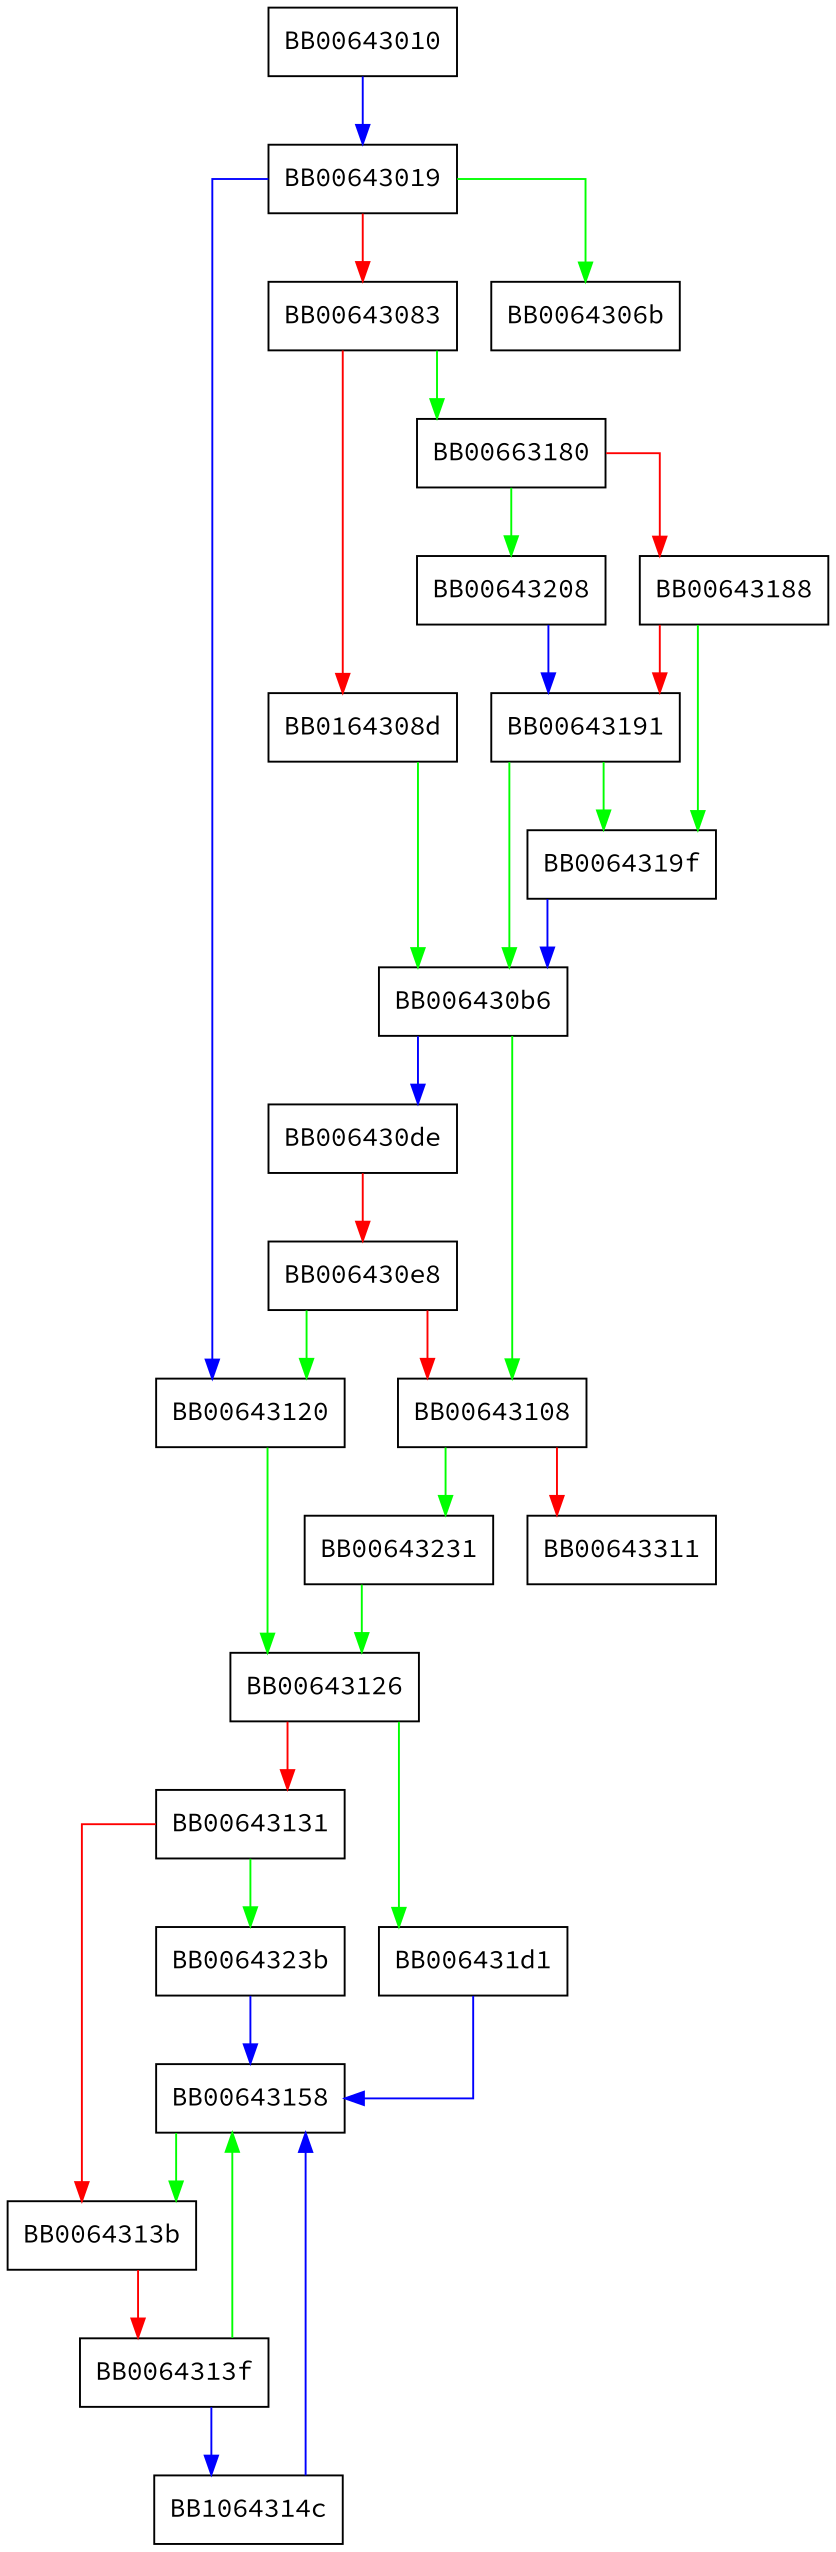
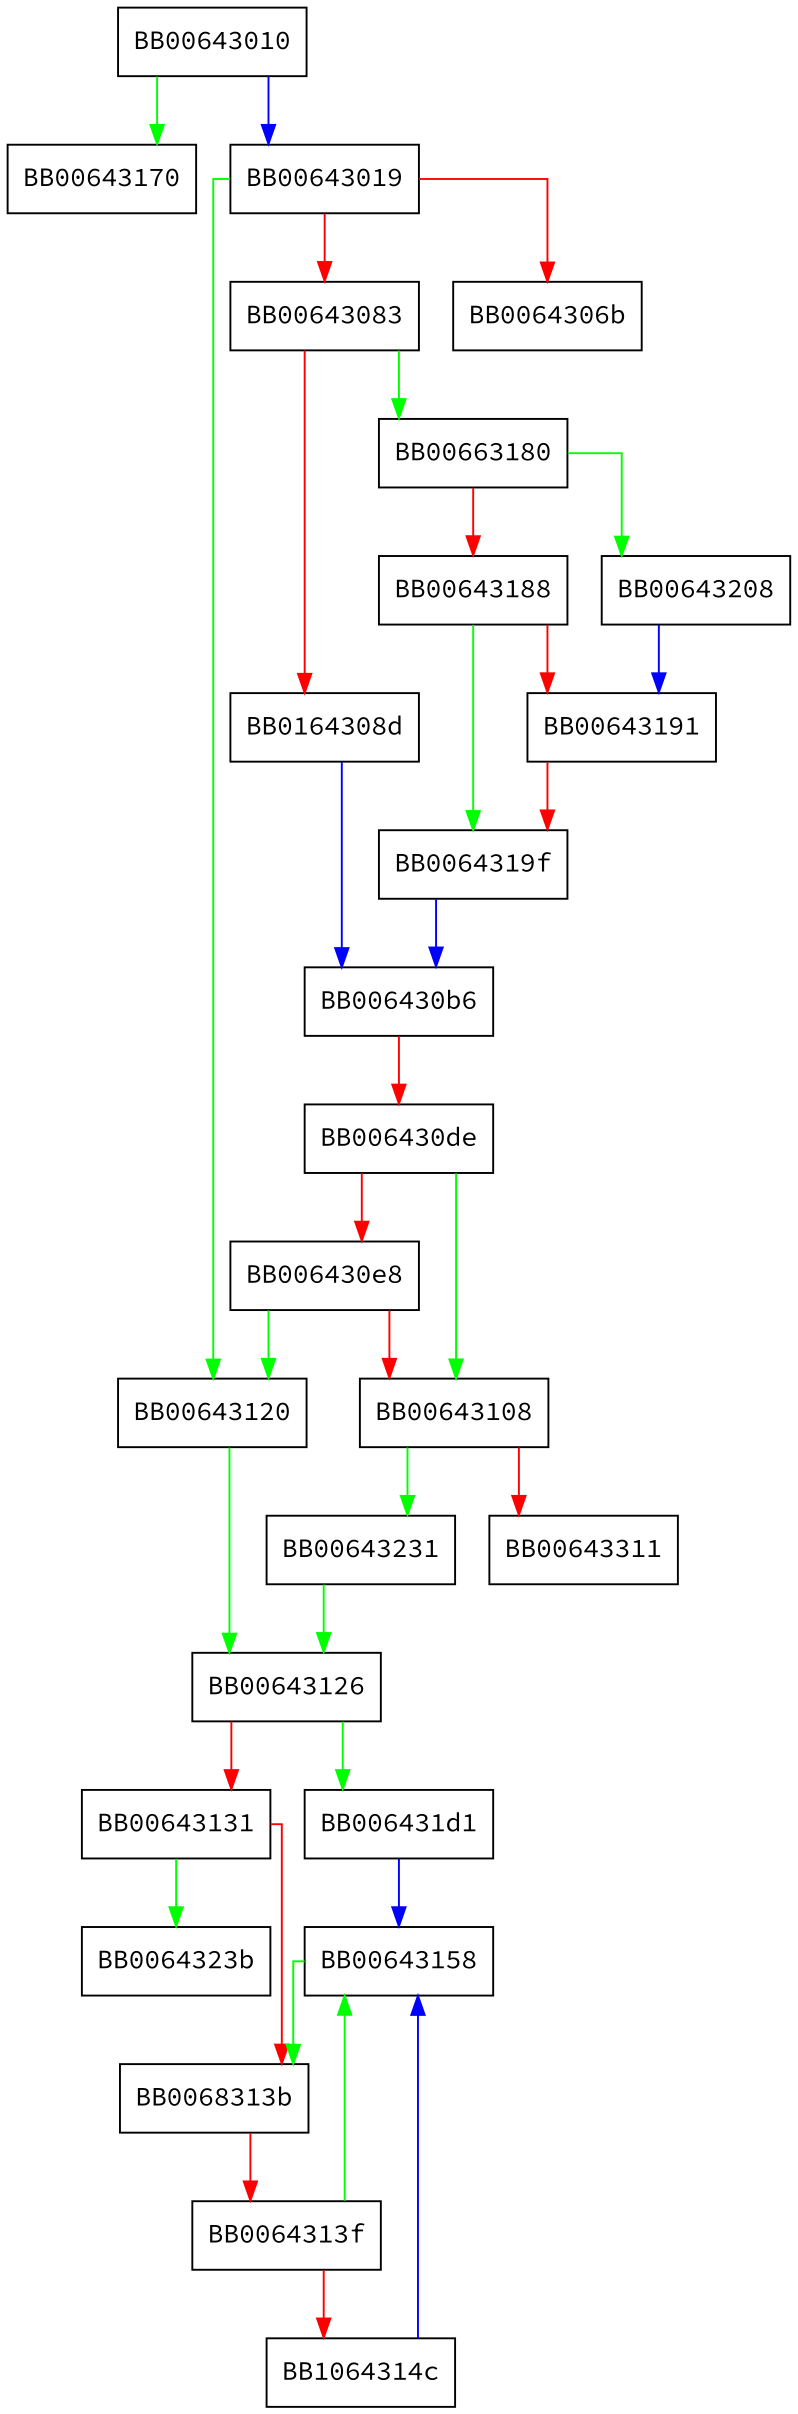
node "BB00643170": added
edge "BB00643019" -> "BB0064306b": color green -> red
edge "BB00643019" -> "BB00643120": color blue -> green
edge "BB00643191" -> "BB0064319f": color green -> red
edge "BB0164308d" -> "BB006430b6": color green -> blue
edge "BB00643191" -> "BB006430b6": removed
edge "BB006430b6" -> "BB006430de": color blue -> red
edge "BB006430b6" -> "BB00643108": now "BB006430de" -> "BB00643108"
edge "BB0064323b" -> "BB00643158": removed
node "BB0064313b": label "BB0064313b" -> "BB0068313b"
edge "BB0064313f" -> "BB1064314c": color blue -> red
